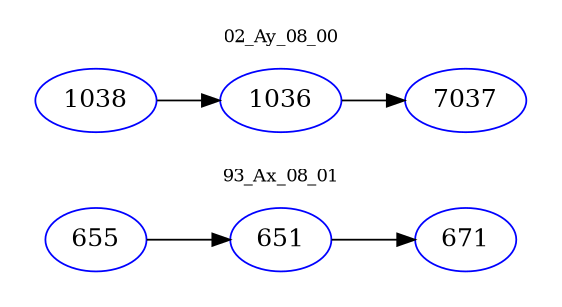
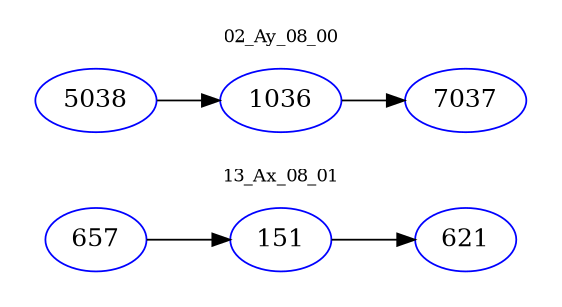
node "1038": label "1038" -> "5038"
cluster "93_Ax_08_01": label "93_Ax_08_01" -> "13_Ax_08_01"
node "655": label "655" -> "657"
node "651": label "651" -> "151"
node "671": label "671" -> "621"
